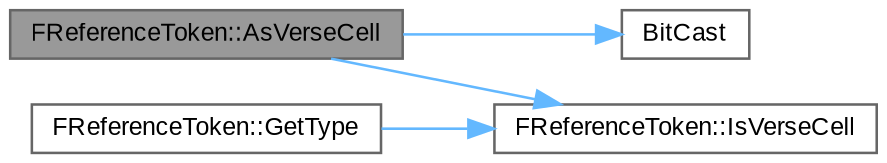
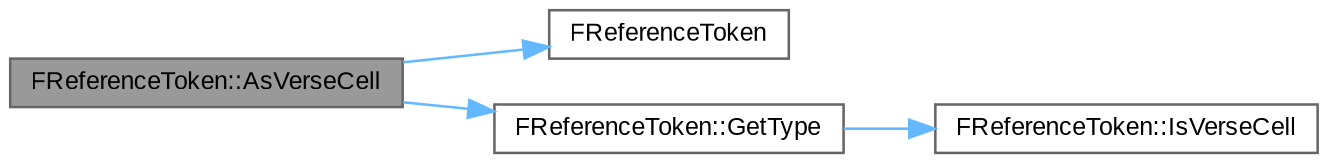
node "BitCast": label "BitCast" -> "FReferenceToken"
edge "FReferenceToken::AsVerseCell" -> "FReferenceToken::IsVerseCell": now "FReferenceToken::AsVerseCell" -> "FReferenceToken::GetType"
